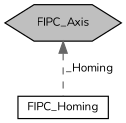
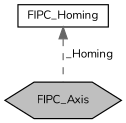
edge "FIPC_Homing" -> "FIPC_Axis": reversed
